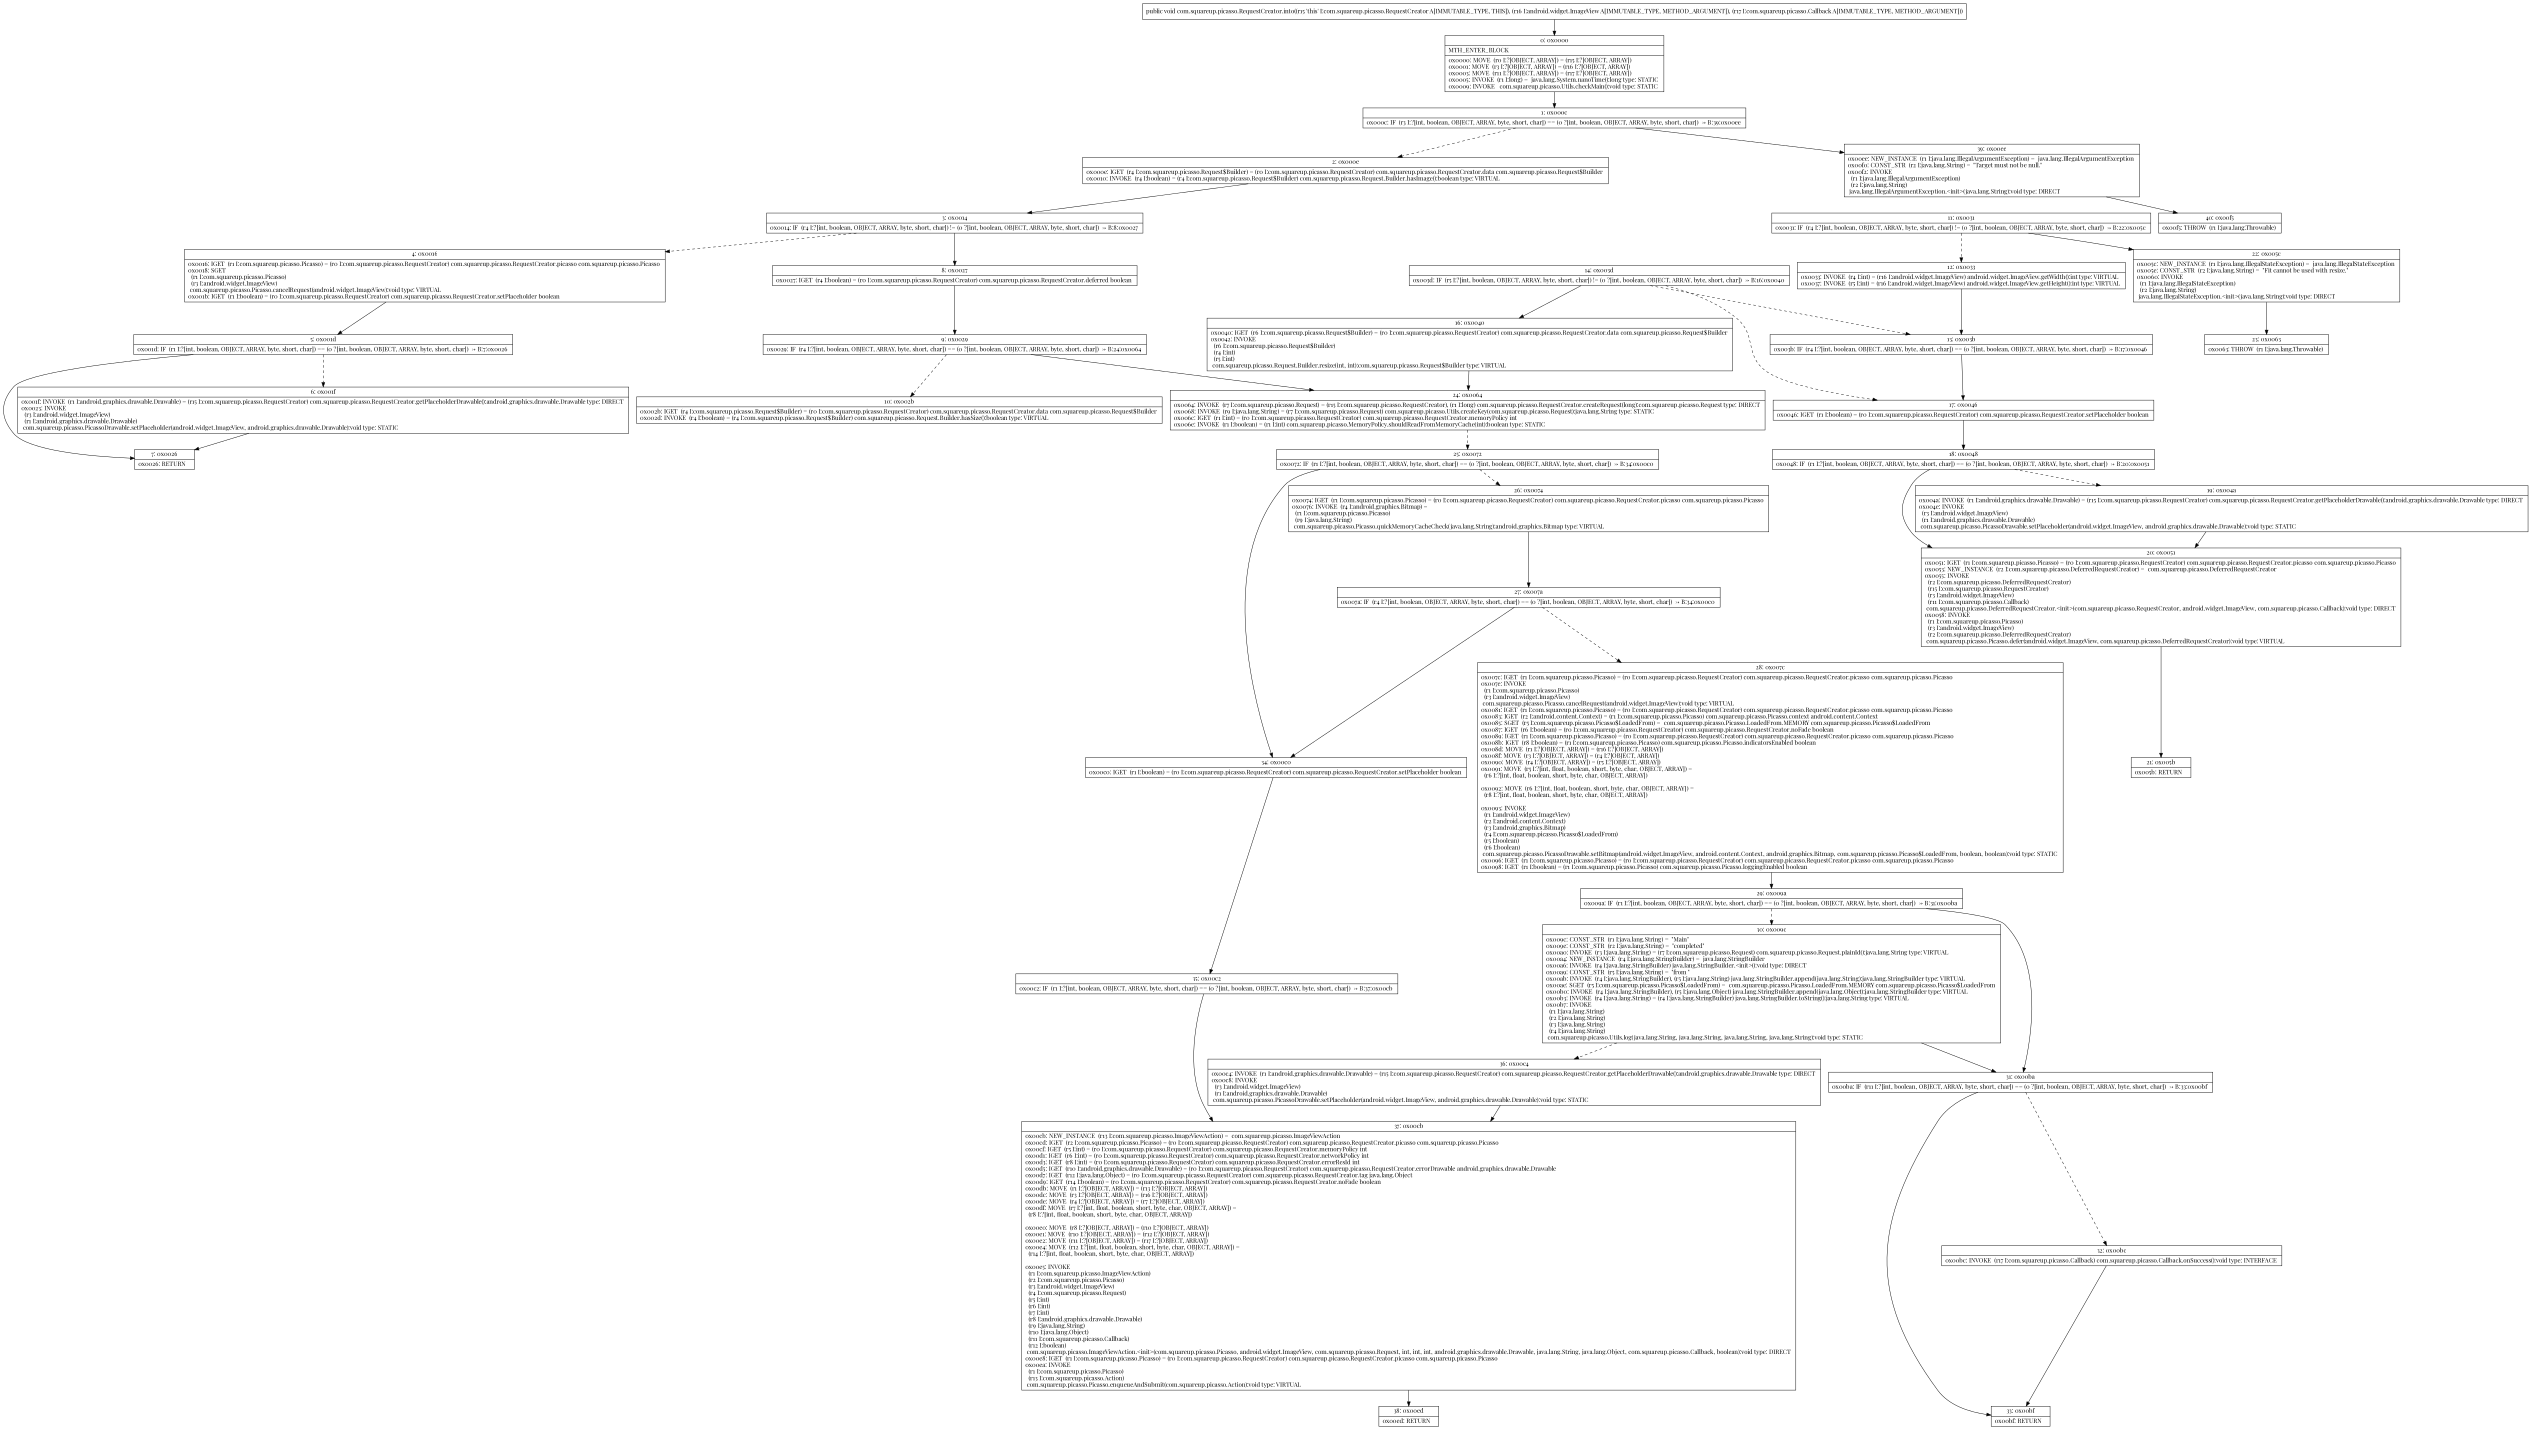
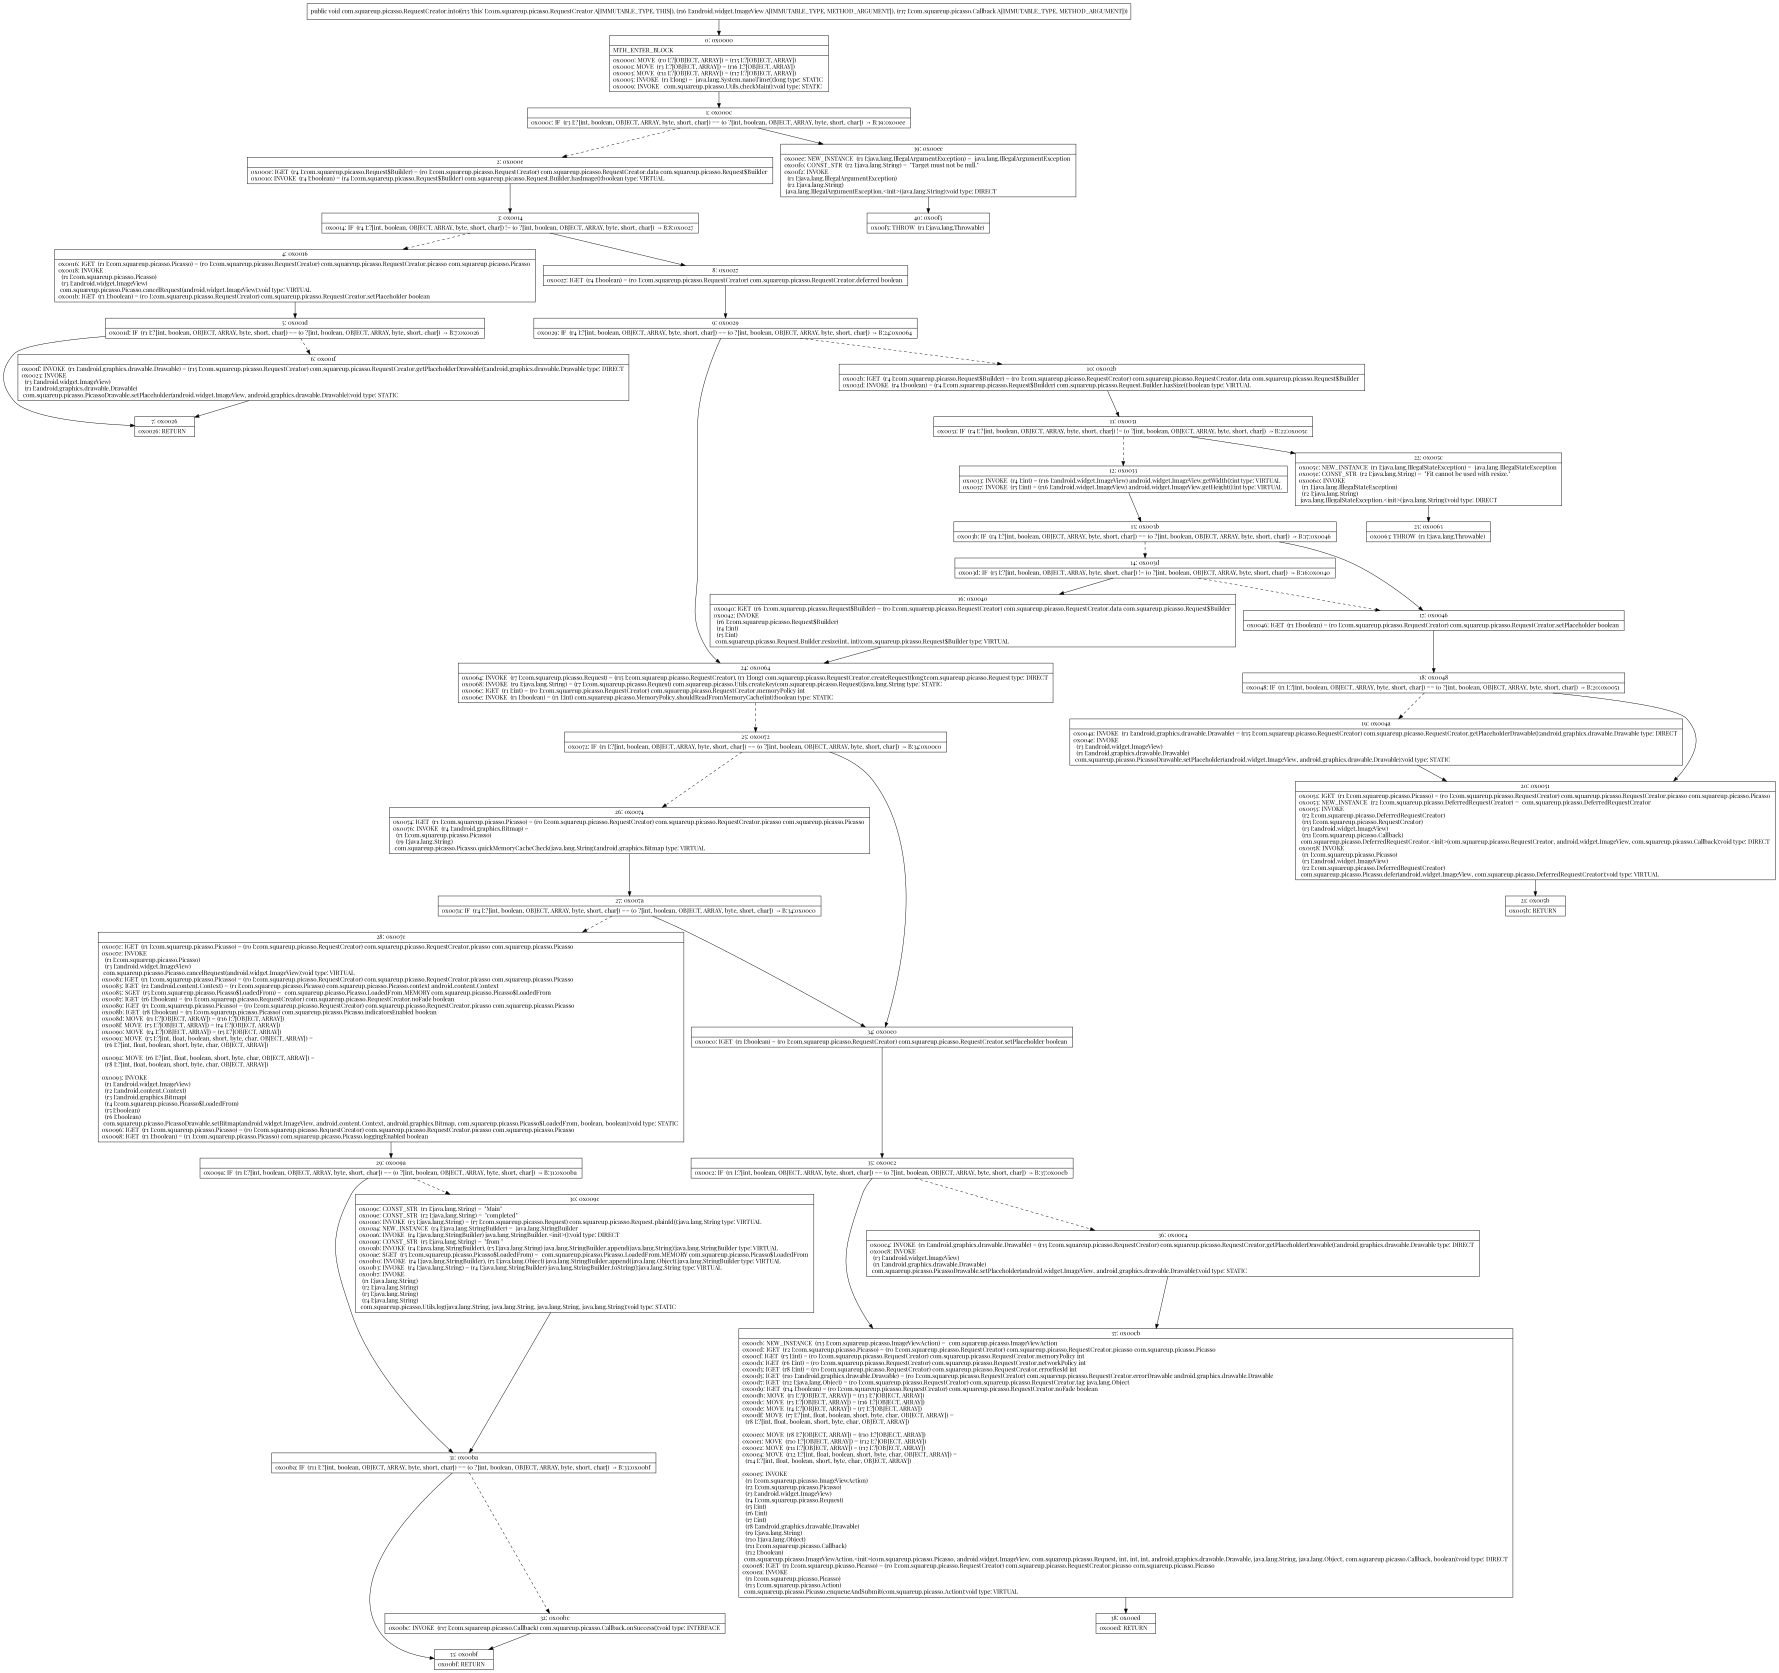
node "4: 0x0016": text "0x0018: SGET" -> "0x0018: INVOKE"
edge "14: 0x003d" -> "13: 0x003b": reversed
edge "10: 0x002b" -> "11: 0x0031": added
edge "30: 0x009c" -> "36: 0x00c4": now "35: 0x00c2" -> "36: 0x00c4"
